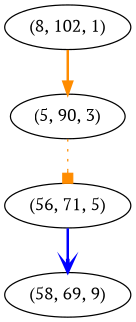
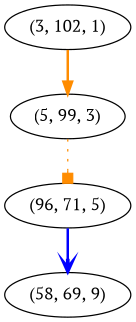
node "(8, 102, 1)": label "(8, 102, 1)" -> "(3, 102, 1)"
node "(5, 90, 3)": label "(5, 90, 3)" -> "(5, 99, 3)"
node "(56, 71, 5)": label "(56, 71, 5)" -> "(96, 71, 5)"
